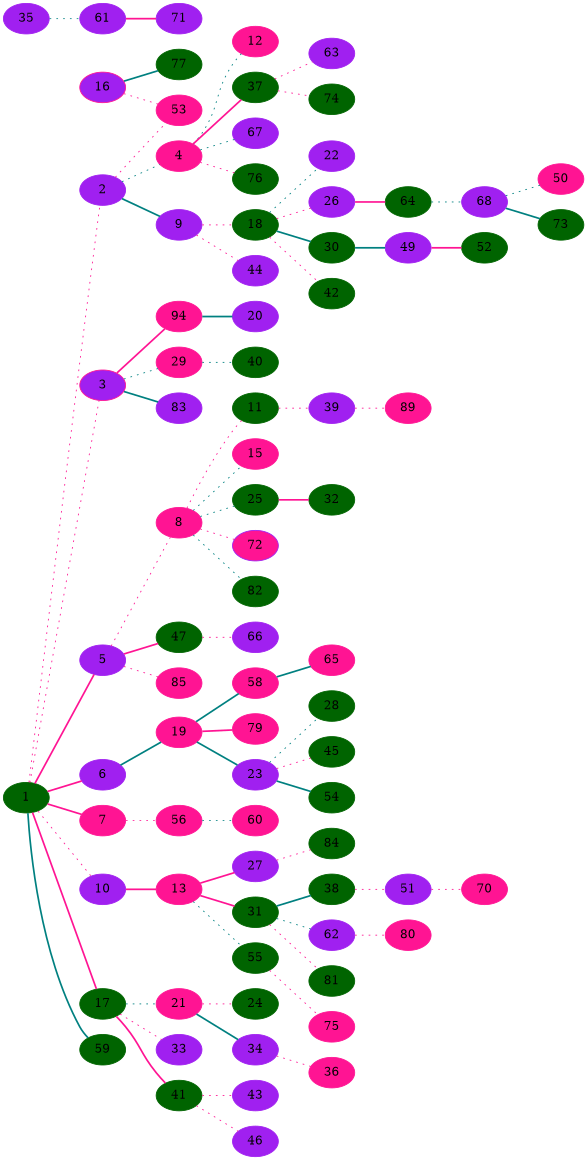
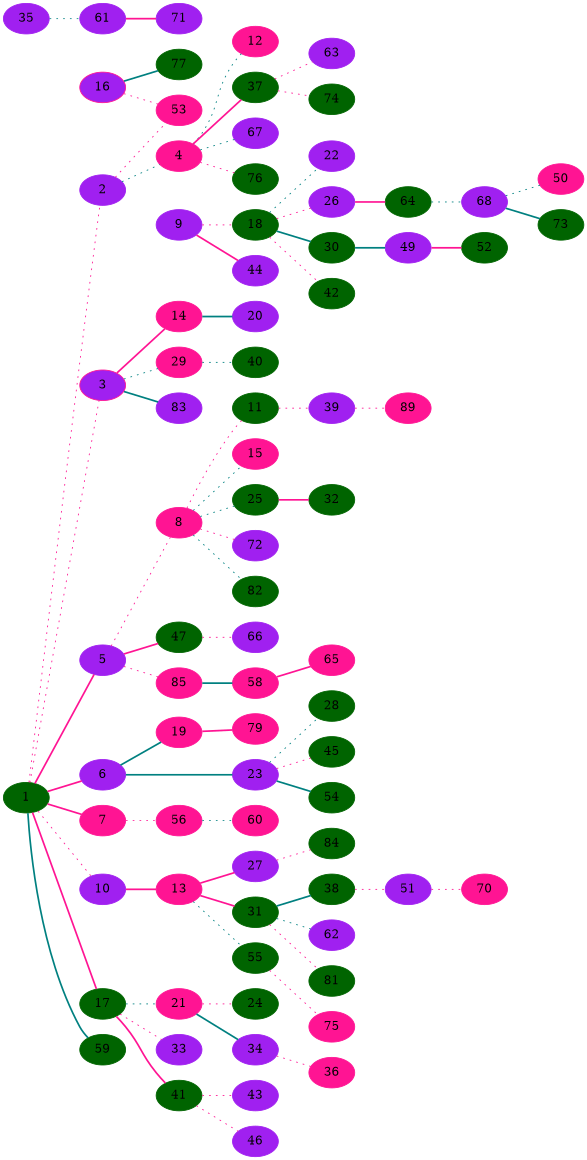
edge "2" -- "9": removed
edge "9" -- "44": style dotted -> bold
node "94": label "94" -> "14"
node "72": fillcolor deeppink -> purple
edge "65" -- "58": color teal -> deeppink
edge "58" -- "19": now "58" -- "85"
edge "19" -- "23": now "6" -- "23"
node "80": removed
